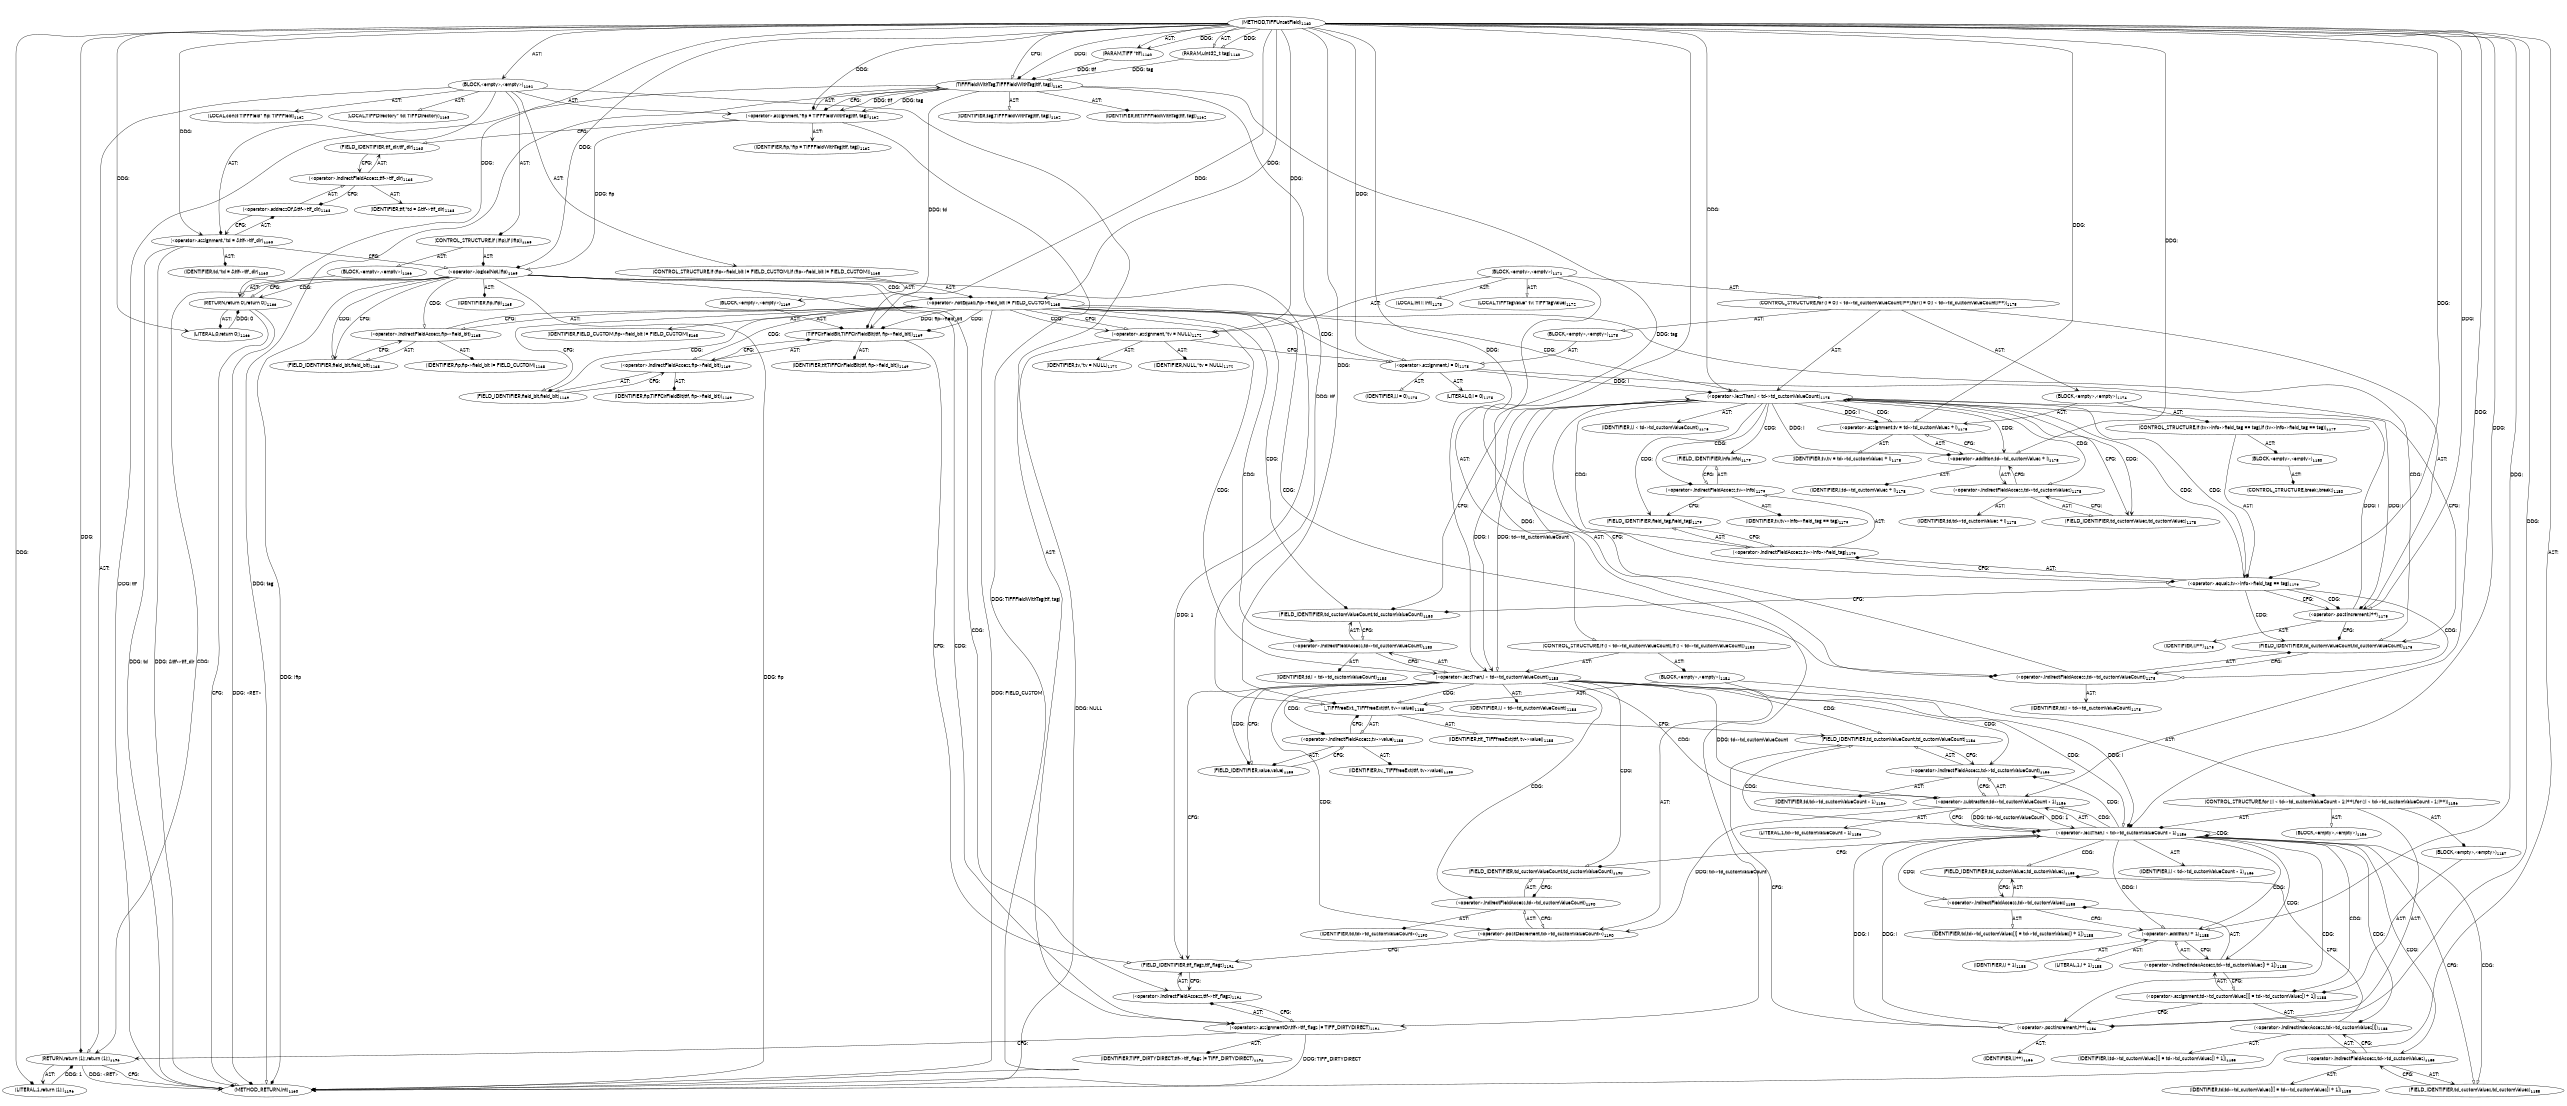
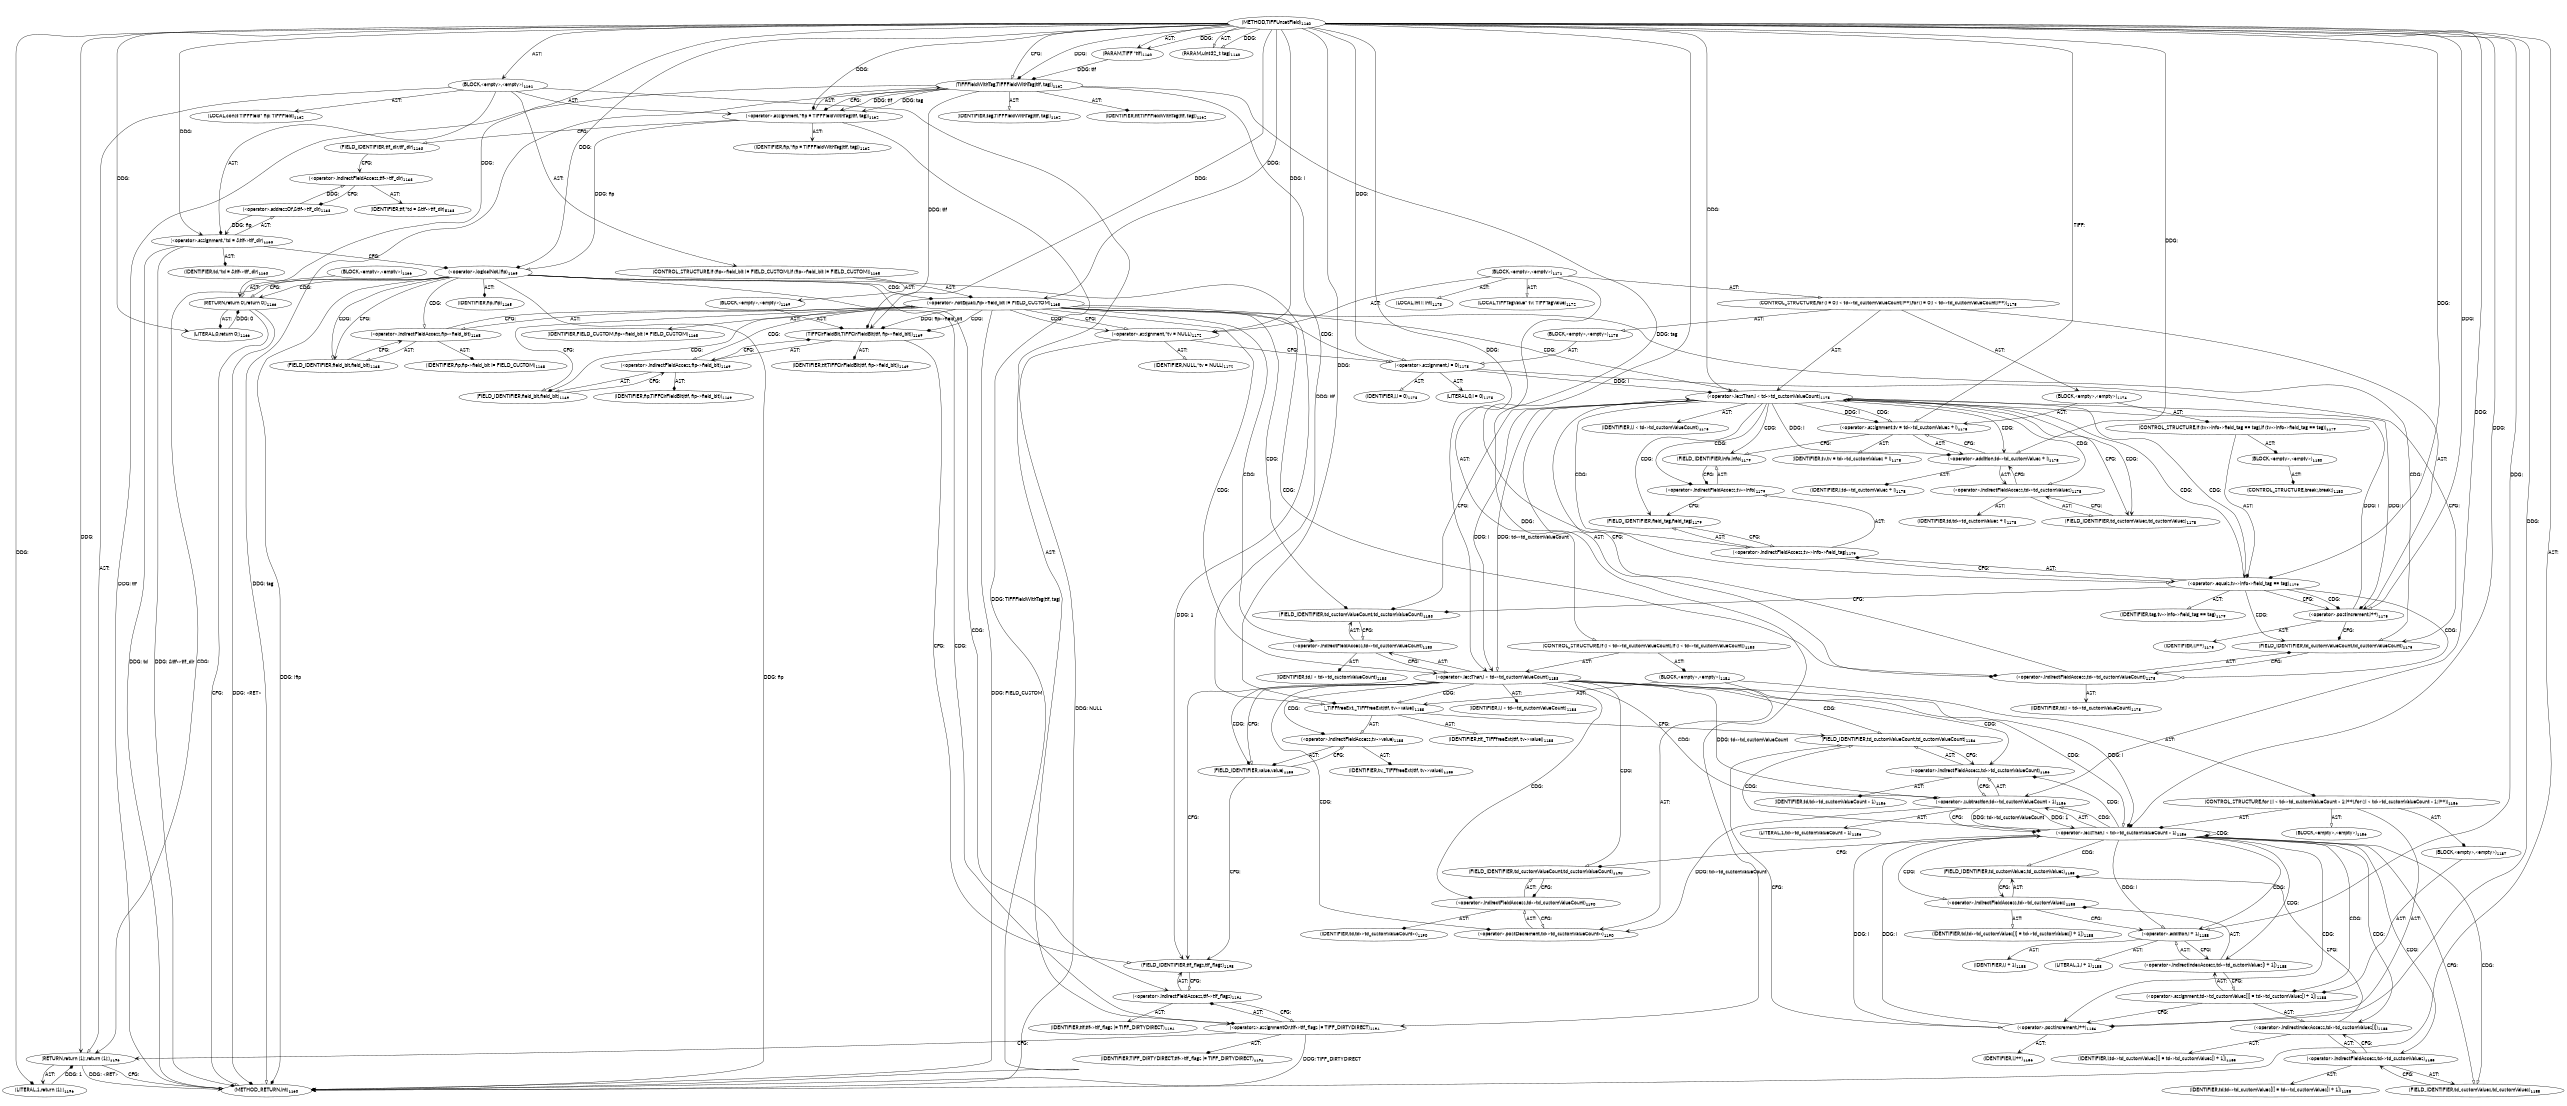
edge "(METHOD,TIFFUnsetField)" -> "(RETURN,return (1);,return (1);)": arrowhead diamond -> vee
edge "(PARAM,uint32_t tag)" -> "(TIFFFieldWithTag,TIFFFieldWithTag(tif, tag))": removed, label "DDG: tag"
node "(LOCAL,TIFFDirectory* td: TIFFDirectory)": removed
edge "(<operator>.indirectFieldAccess,tif->tif_dir)" -> "(FIELD_IDENTIFIER,tif_dir,tif_dir)": removed, label "AST:"
edge "(METHOD,TIFFUnsetField)" -> "(<operator>.assignment,*tv = NULL)": label "DDG: " -> "DDG: i"
edge "(<operator>.addressOf,&tif->tif_dir)" -> "(<operator>.indirectFieldAccess,tif->tif_dir)": label "AST: " -> "DDG: "
node "(IDENTIFIER,tif,*td = &tif->tif_dir)": text "1163" -> "5163"
edge "(TIFFFieldWithTag,TIFFFieldWithTag(tif, tag))" -> "(TIFFClrFieldBit,TIFFClrFieldBit(tif, fip->field_bit))": label "DDG: td" -> "DDG: tif"
edge "(<operator>.addressOf,&tif->tif_dir)" -> "(<operator>.assignment,*td = &tif->tif_dir)": label "CFG: " -> "DDG: fip"
edge "(METHOD,TIFFUnsetField)" -> "(<operator>.assignment,tv = td->td_customValues + i)": label "DDG: " -> "TIFF: "
edge "(<operator>.assignment,*td = &tif->tif_dir)" -> "(<operator>.addressOf,&tif->tif_dir)": arrowhead diamond -> onormal
node "(CONTROL_STRUCTURE,if (!fip),if (!fip))": removed
edge "(<operator>.assignment,*td = &tif->tif_dir)" -> "(<operator>.logicalNot,!fip)": arrowhead onormal -> diamond
node "(IDENTIFIER,FIELD_CUSTOM,fip->field_bit != FIELD_CUSTOM)": text "5168" -> "1168"
edge "(<operator>.assignment,*tv = NULL)" -> "(IDENTIFIER,NULL,*tv = NULL)": arrowhead diamond -> onormal
node "(IDENTIFIER,tv,*tv = NULL)": removed
edge "(<operator>.assignment,tv = td->td_customValues + i)" -> "(FIELD_IDENTIFIER,info,info)": added, label "CFG:"
edge "(FIELD_IDENTIFIER,info,info)" -> "(<operator>.indirectFieldAccess,tv->info)": arrowhead onormal -> diamond
node "(IDENTIFIER,tv,tv->info->field_tag == tag)": removed
edge "(<operator>.indirectFieldAccess,tv->info->field_tag)" -> "(<operator>.equals,tv->info->field_tag == tag)": arrowhead diamond -> vee
node "(IDENTIFIER,tag,tv->info->field_tag == tag)": added
edge "(<operator>.indirectFieldAccess,tv->value)" -> "(_TIFFfreeExt,_TIFFfreeExt(tif, tv->value))": removed, label "CFG:"
edge "(<operator>.lessThan,i < td->td_customValueCount - 1)" -> "(<operator>.indirectIndexAccess,td->td_customValues[i])": arrowhead diamond -> vee
node "(IDENTIFIER,i,i < td->td_customValueCount - 1)": removed
edge "(<operator>.postDecrement,td->td_customValueCount--)" -> "(FIELD_IDENTIFIER,tif_flags,tif_flags)": now "(FIELD_IDENTIFIER,value,value)" -> "(FIELD_IDENTIFIER,tif_flags,tif_flags)"
edge "(IDENTIFIER,i,i + 1)" -> "(<operator>.addition,i + 1)": reversed
node "(FIELD_IDENTIFIER,tif_flags,tif_flags)": text "1194" -> "1198"
edge "(FIELD_IDENTIFIER,tif_flags,tif_flags)" -> "(<operator>.indirectFieldAccess,tif->tif_flags)": arrowhead vee -> onormal
node "(IDENTIFIER,tif,tif->tif_flags |= TIFF_DIRTYDIRECT)": added
